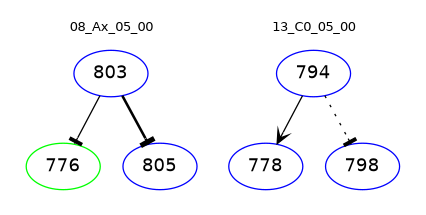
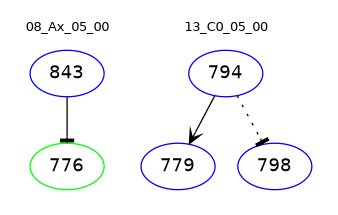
node "803": label "803" -> "843"
node "805": removed
node "778": label "778" -> "779"
